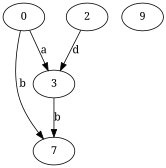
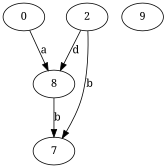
edge "0" -> "7": now "2" -> "7"
node "3": label "3" -> "8"
